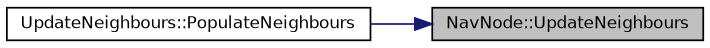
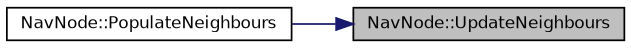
node "UpdateNeighbours::PopulateNeighbours": label "UpdateNeighbours::PopulateNeighbours" -> "NavNode::PopulateNeighbours"
